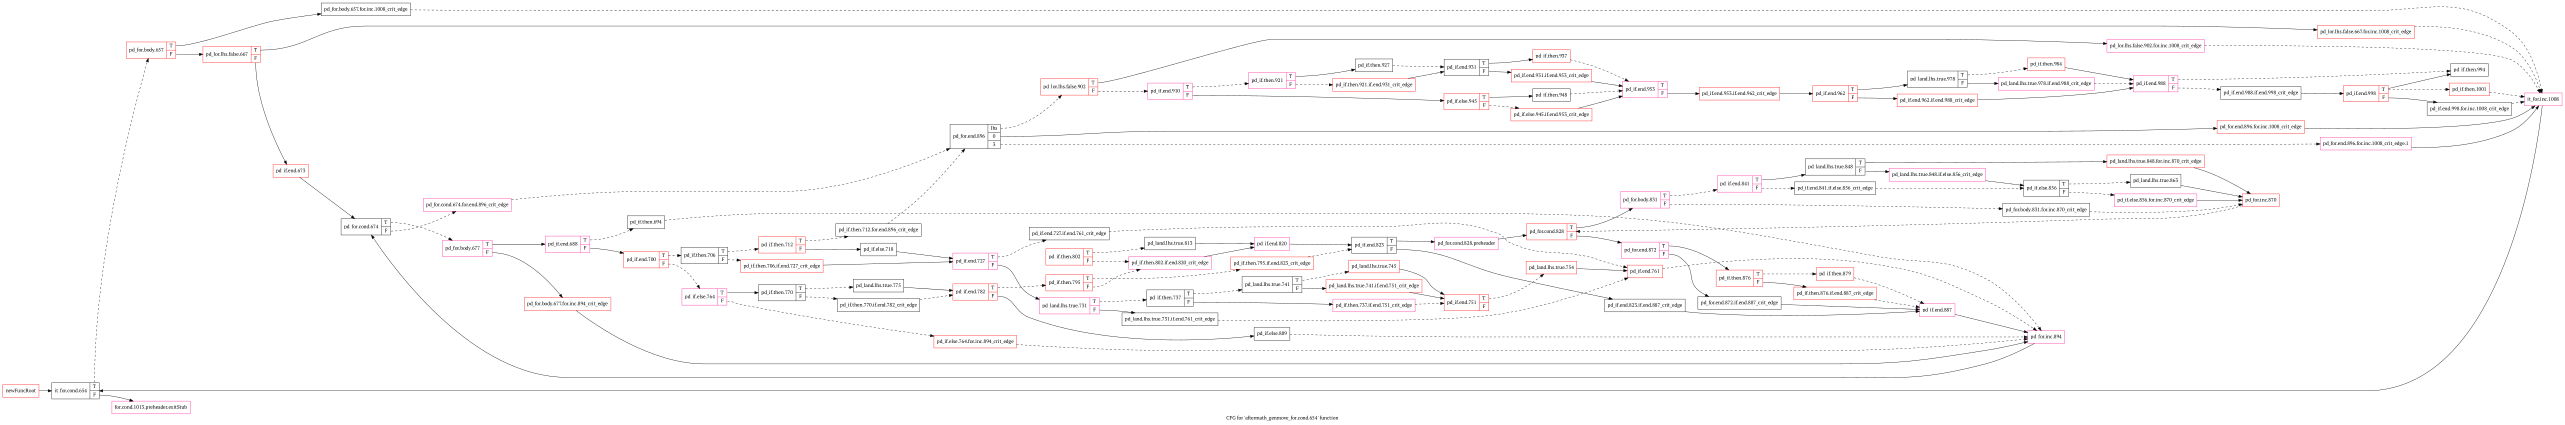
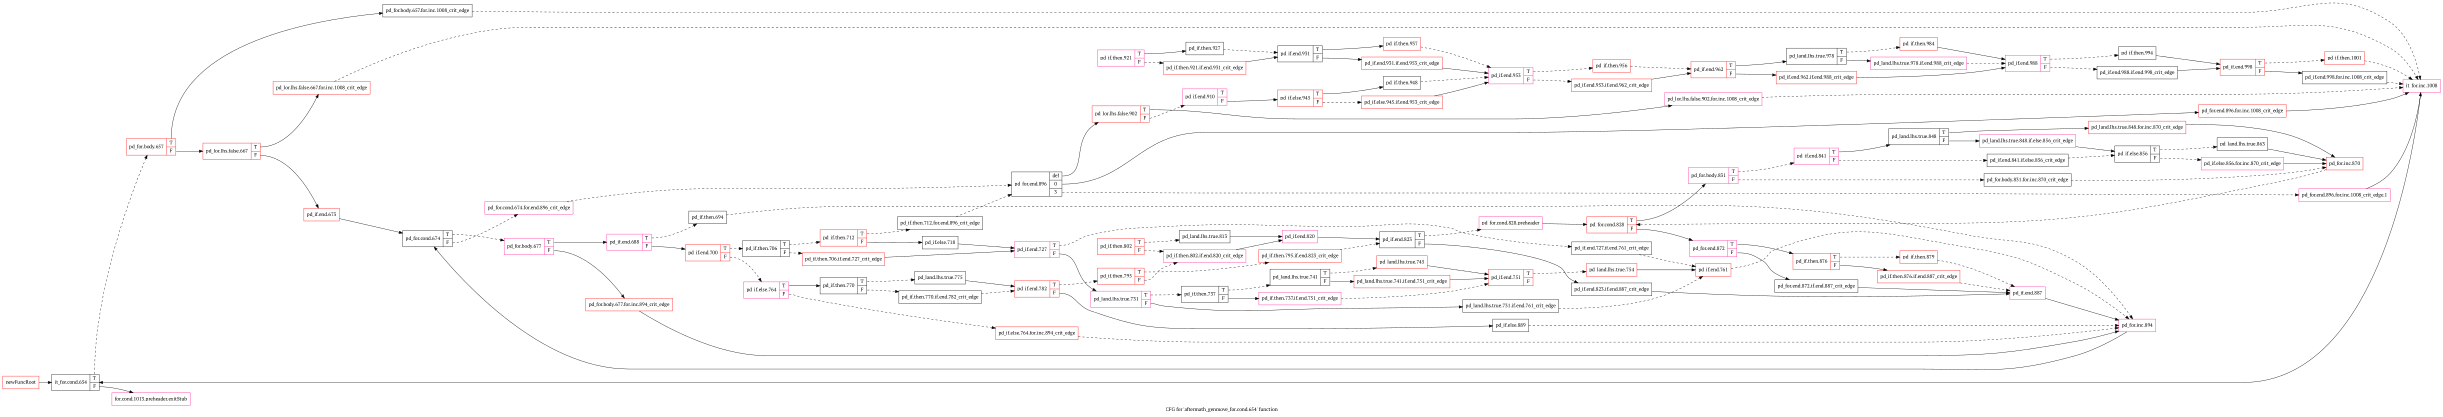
node "pd_if.then.956": added
edge "pd_if.end.998" -> "pd_if.then.994": reversed
edge "pd_if.end.910" -> "pd_if.then.921": removed
edge "pd_if.end.953" -> "pd_if.end.953.if.end.962_crit_edge": style solid -> dashed
edge "pd_for.end.896" -> "pd_lor.lhs.false.902": style dashed -> solid
node "pd_for.end.896": text "lhs" -> "def"
edge "pd_if.end.823" -> "pd_for.cond.828.preheader": style solid -> dashed
